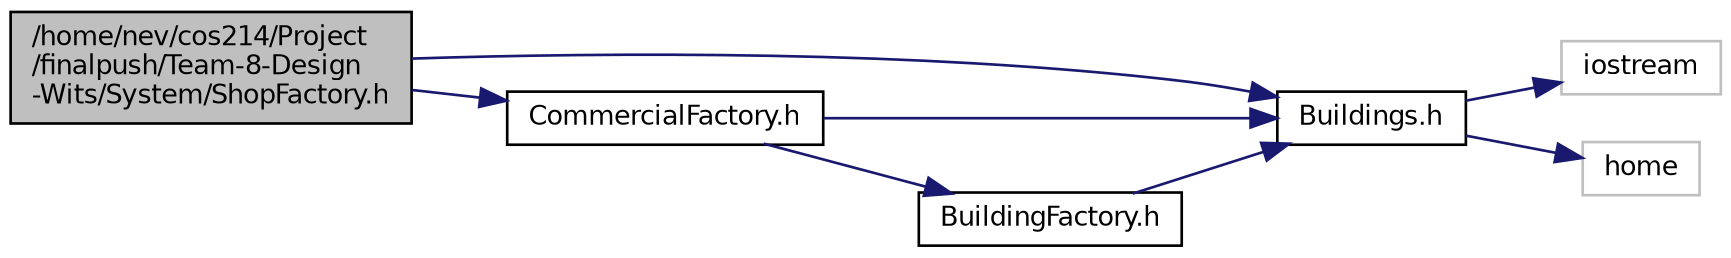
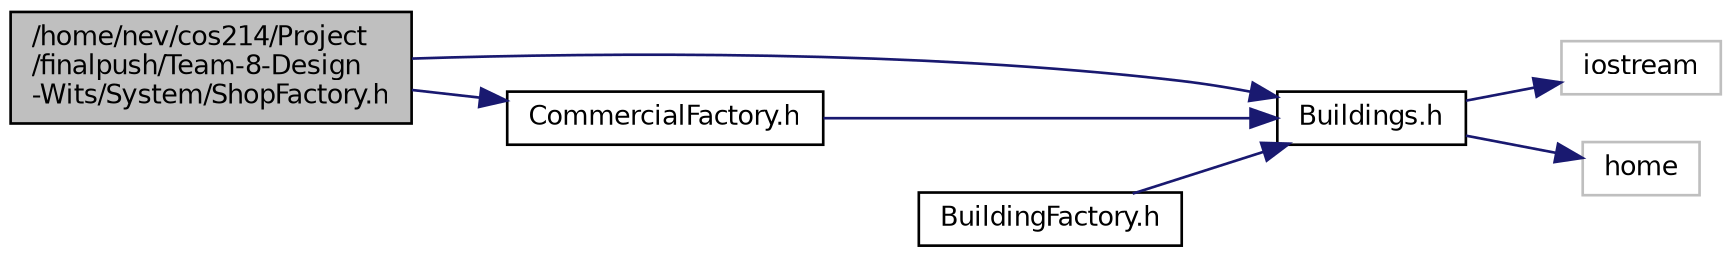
edge "CommercialFactory.h" -> "BuildingFactory.h": removed
